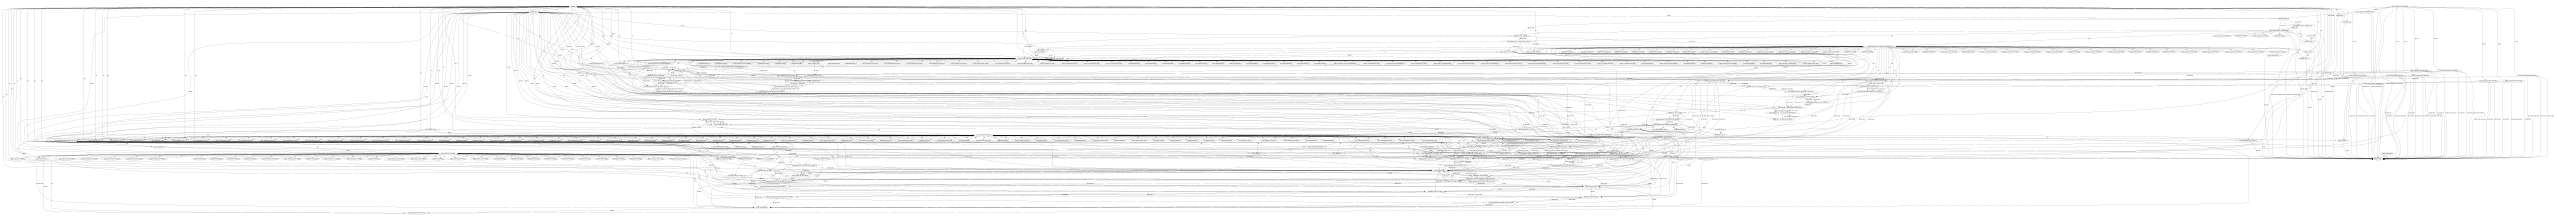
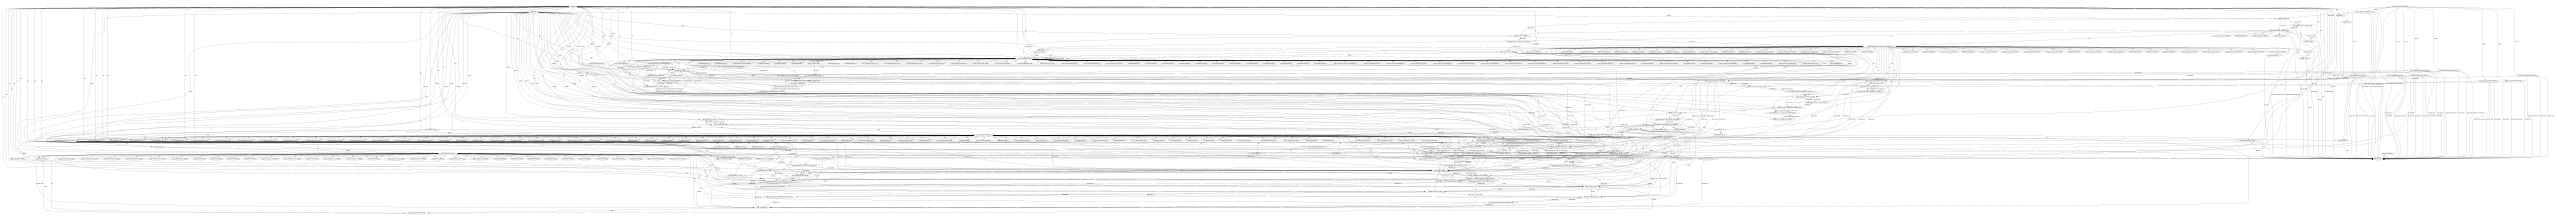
node "(<operator>.indirectFieldAccess,VAR13->VAR60)": added
